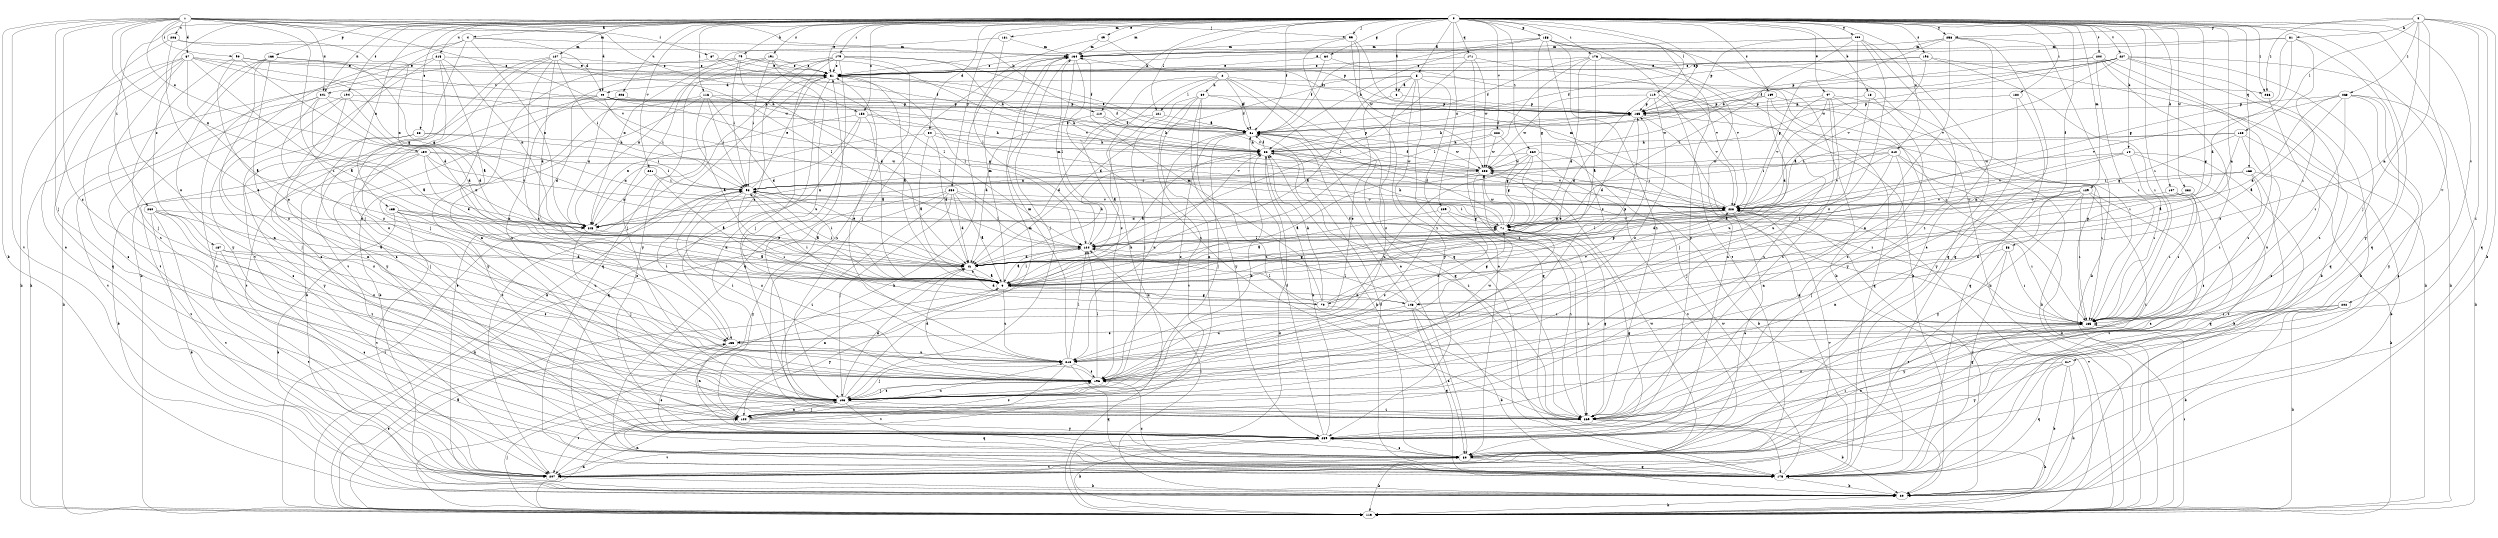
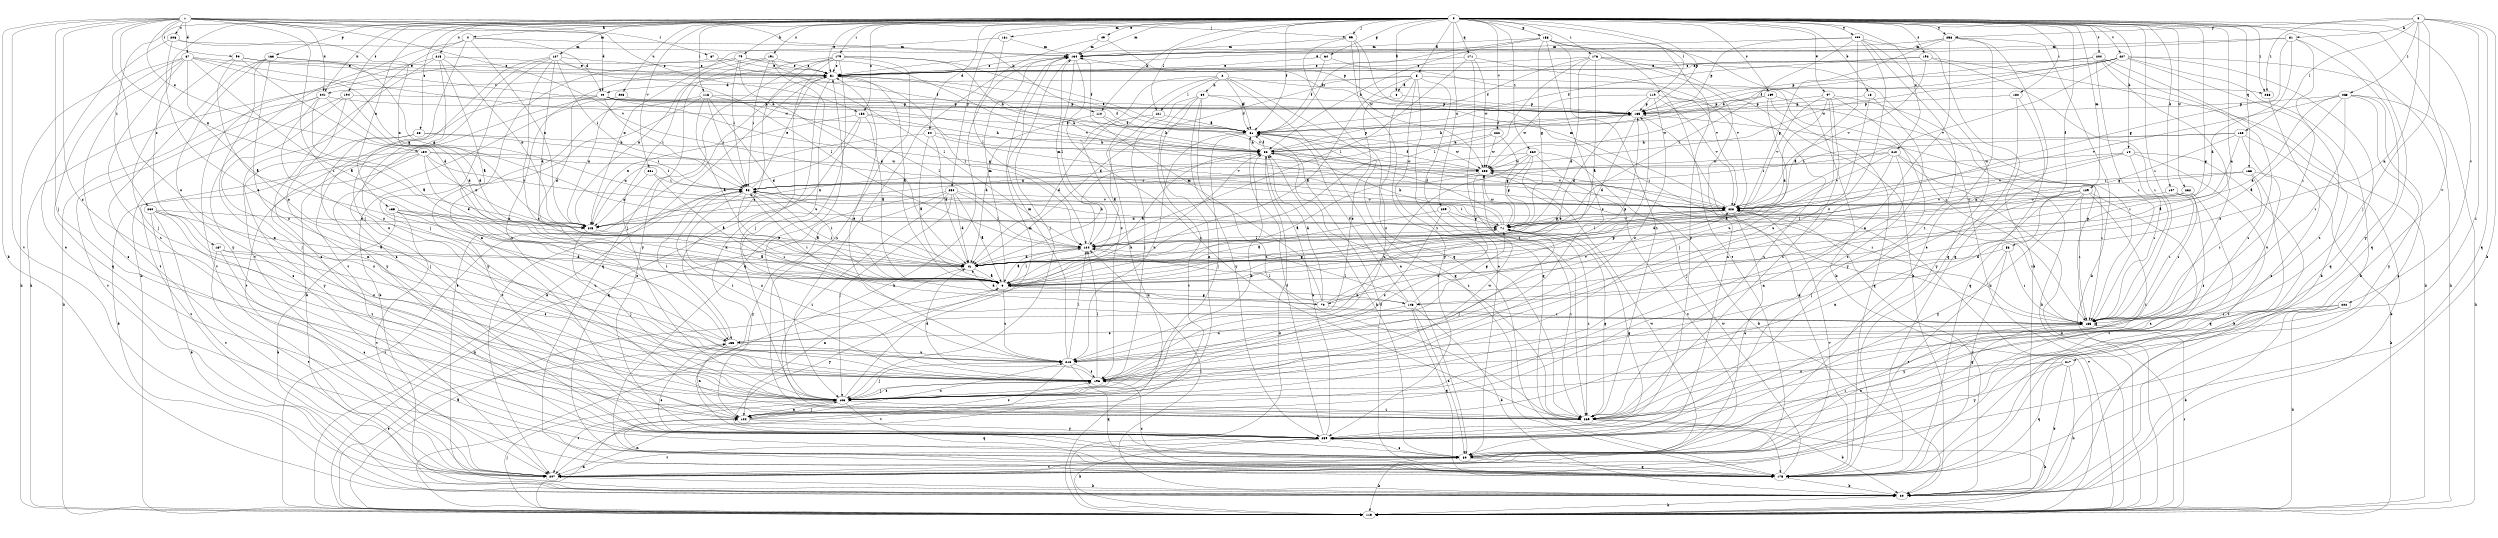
edge "61" -> "196": removed, label "s"
edge "255" -> "20": added, label "b"
edge "103" -> "41": removed, label "d"
